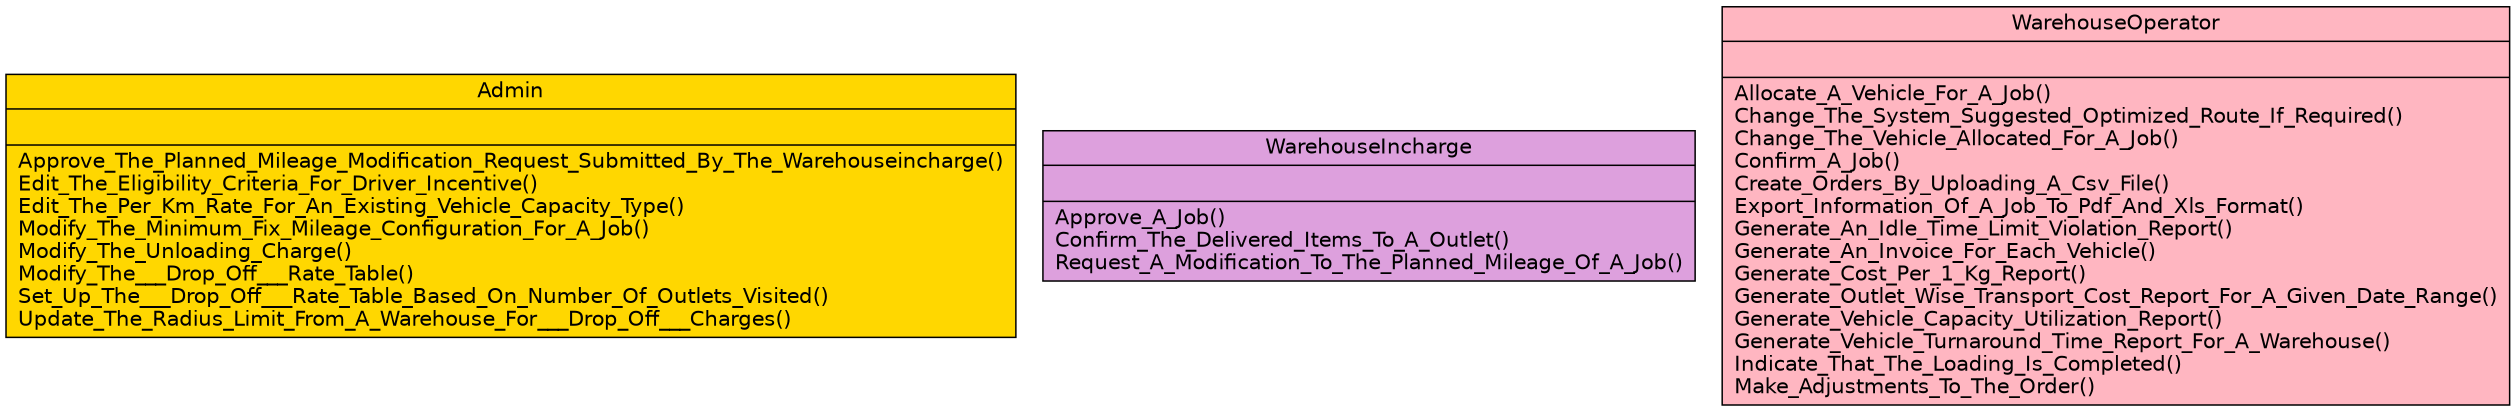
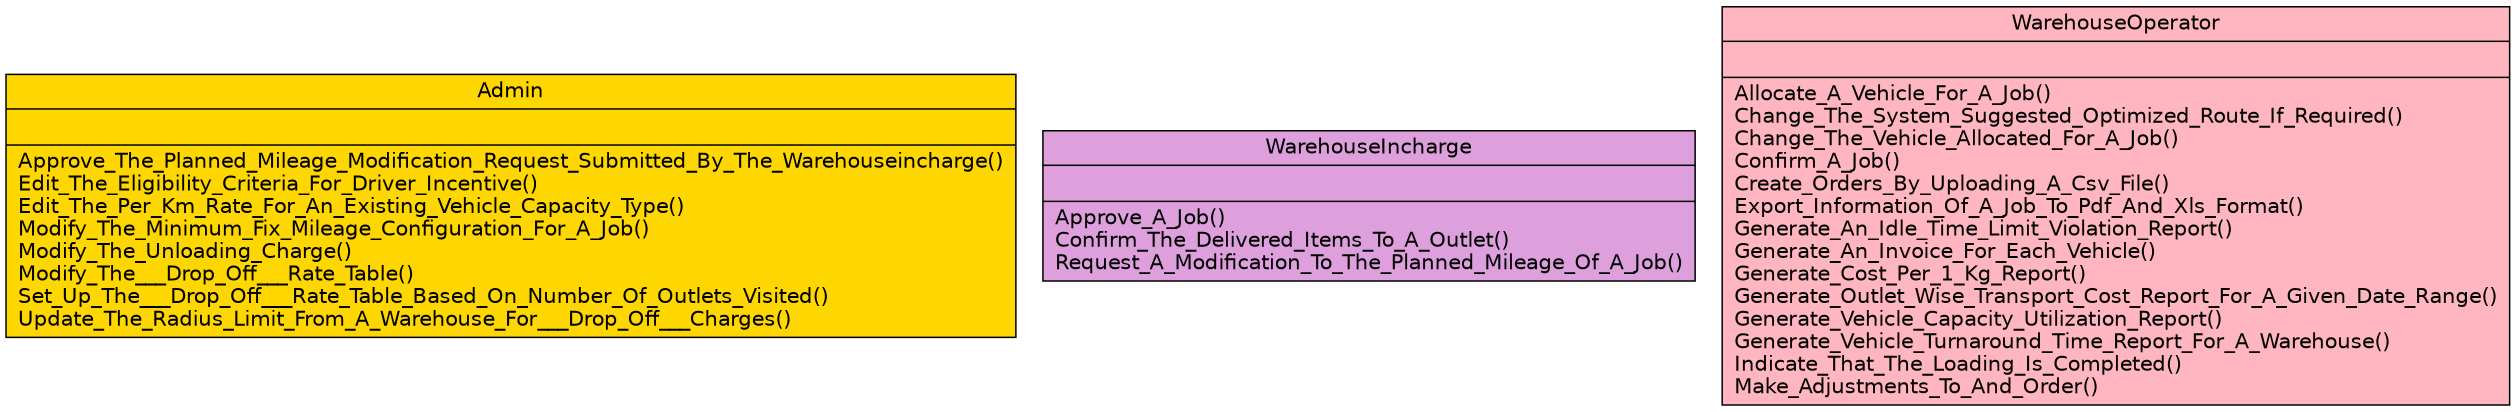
node "WarehouseOperator": text "Make_Adjustments_To_The_Order()" -> "Make_Adjustments_To_And_Order()"
